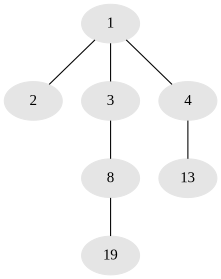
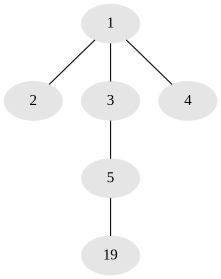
node "8": label "8" -> "5"
node "13": removed
